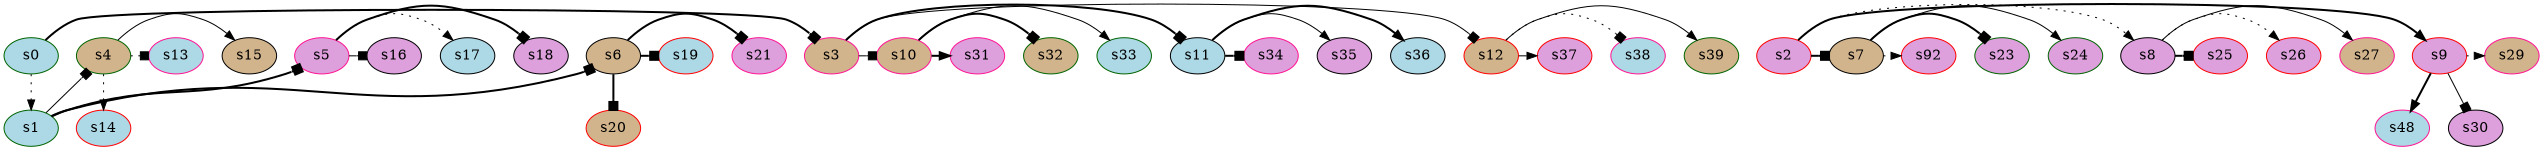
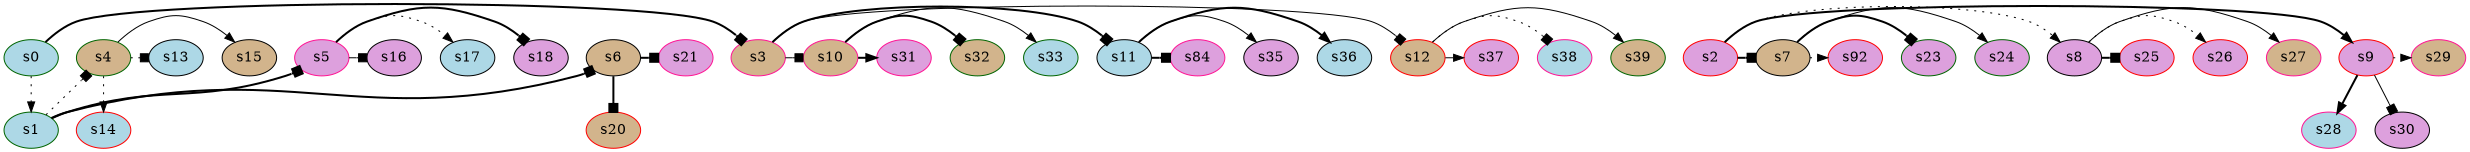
node "s13": color deeppink -> black
node "s19": removed
node "s34": label "s34" -> "s84"
edge "s1" -> "s4": style solid -> dotted
node "s48": label "s48" -> "s28"
